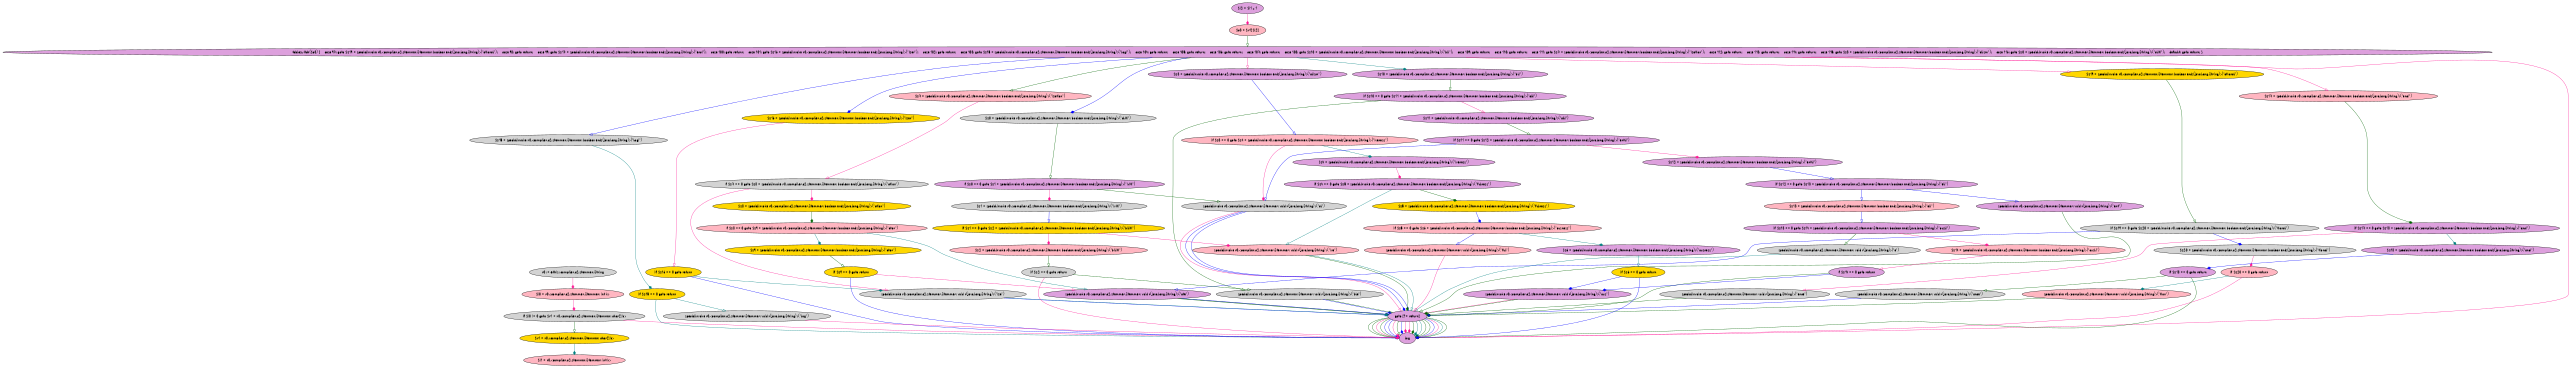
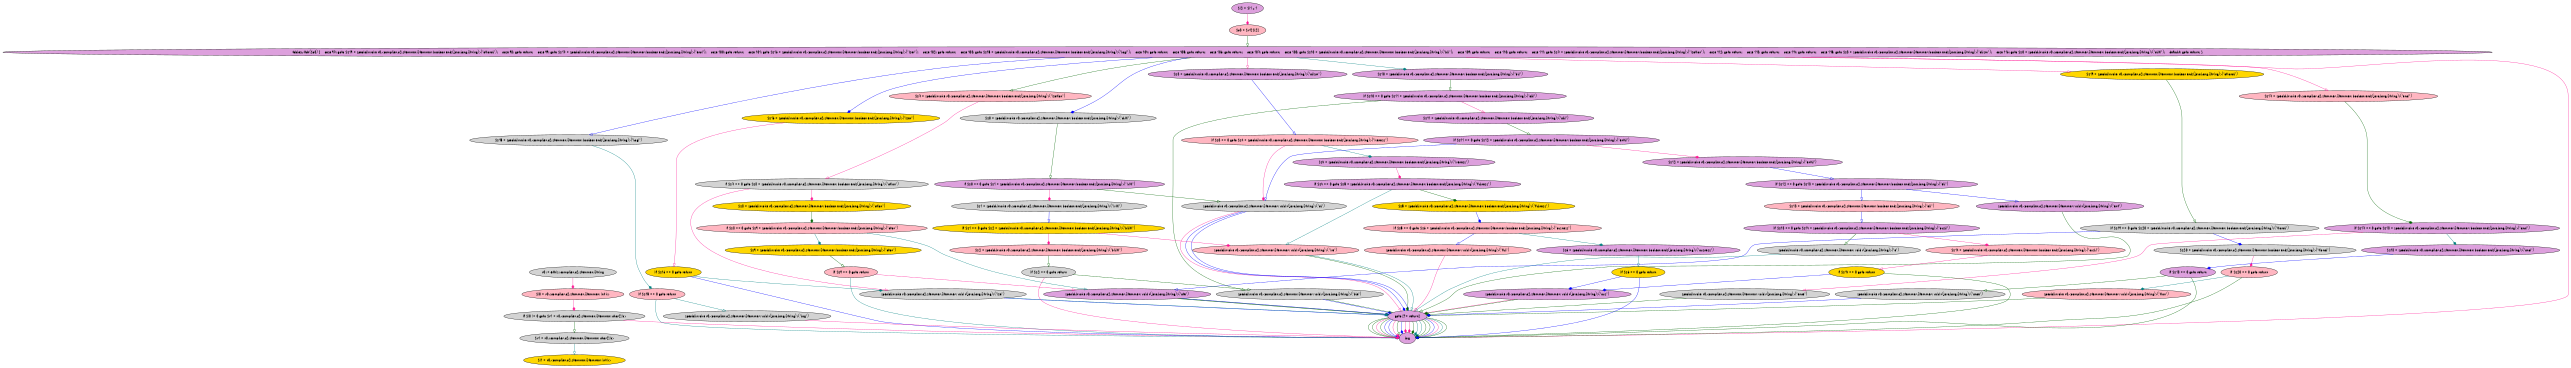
node "if $z9 == 0 goto return": fillcolor gold -> lightpink
node "if $z14 == 0 goto return": fillcolor plum -> gold
node "if $z15 == 0 goto return": fillcolor gold -> lightpink
edge "if $z14 == 0 goto return" -> "goto [?= return]": now "if $z14 == 0 goto return" -> "log"
edge "if $z9 == 0 goto return" -> "log": color blue -> teal
edge "if $z20 == 0 goto return" -> "log": color deeppink -> darkgreen
node "$r1 = r0.<compiler.c2.stemmer.Stemmer: char[] b>": fillcolor gold -> lightgrey
edge "$r1 = r0.<compiler.c2.stemmer.Stemmer: char[] b>" -> "$i1 = r0.<compiler.c2.stemmer.Stemmer: int k>": arrowhead diamond -> onormal
node "$i1 = r0.<compiler.c2.stemmer.Stemmer: int k>": fillcolor lightpink -> gold
